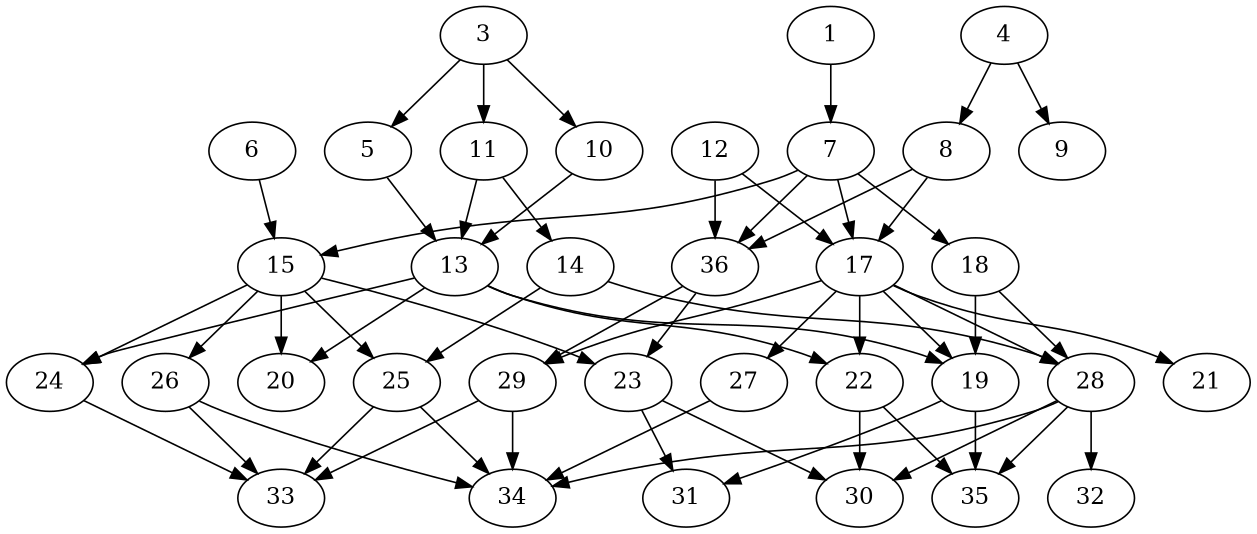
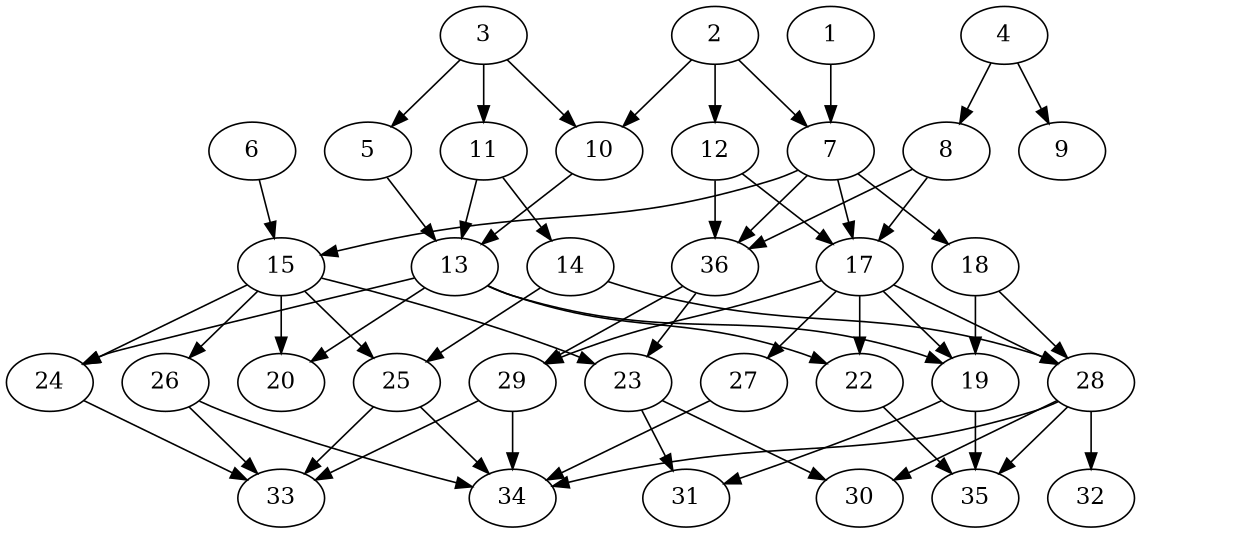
node "2": added
node "21": removed
edge "22" -> "30": removed
